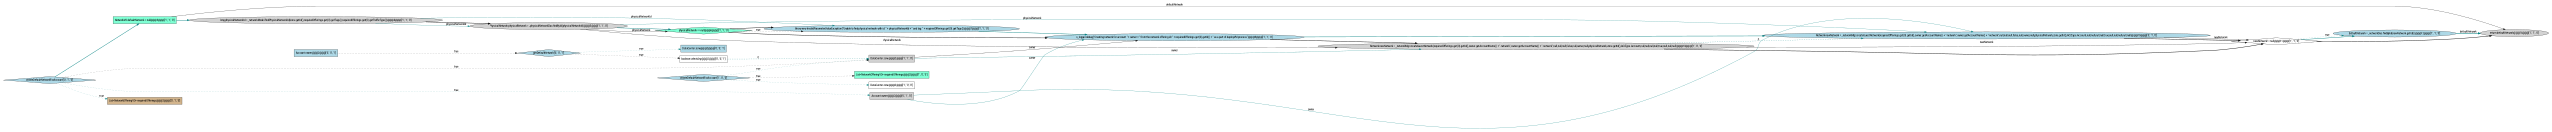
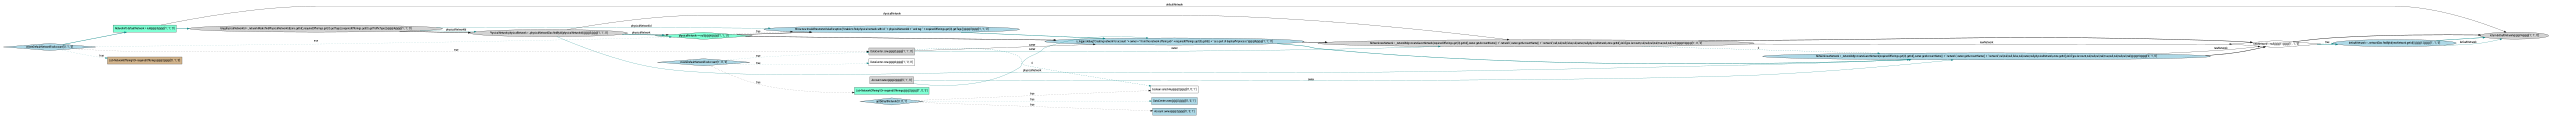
edge "Account owner@@@2@@@['0', '0', '1']" -> "getDefaultNetwork['0', '0', '1']": reversed
edge "boolean selectAny@@@2@@@['0', '0', '1']" -> "DataCenter zone@@@2@@@['1', '1', '0']": reversed
edge "createDefaultNetworkForAccount['0', '1', '0']" -> "Account owner@@@2@@@['0', '1', '0']": now "createDefaultNetworkForAccount['0', '1', '0']" -> "physicalNetwork == null@@@6@@@['1', '1', '0']"
